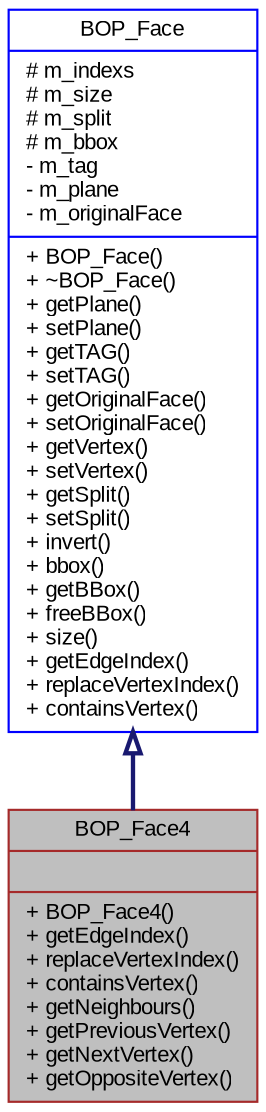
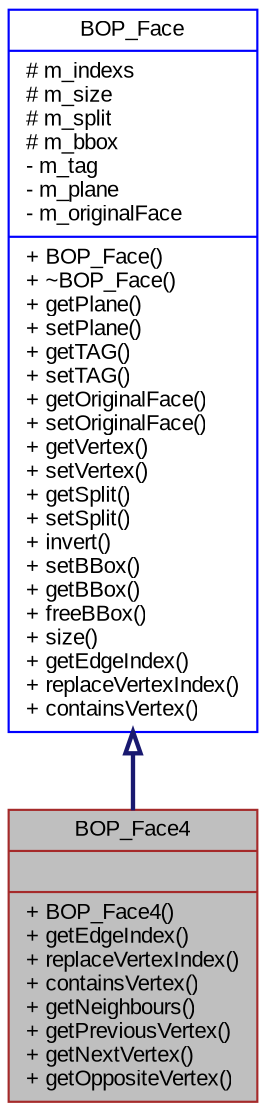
node "BOP_Face": text "+ bbox()" -> "+ setBBox()"
